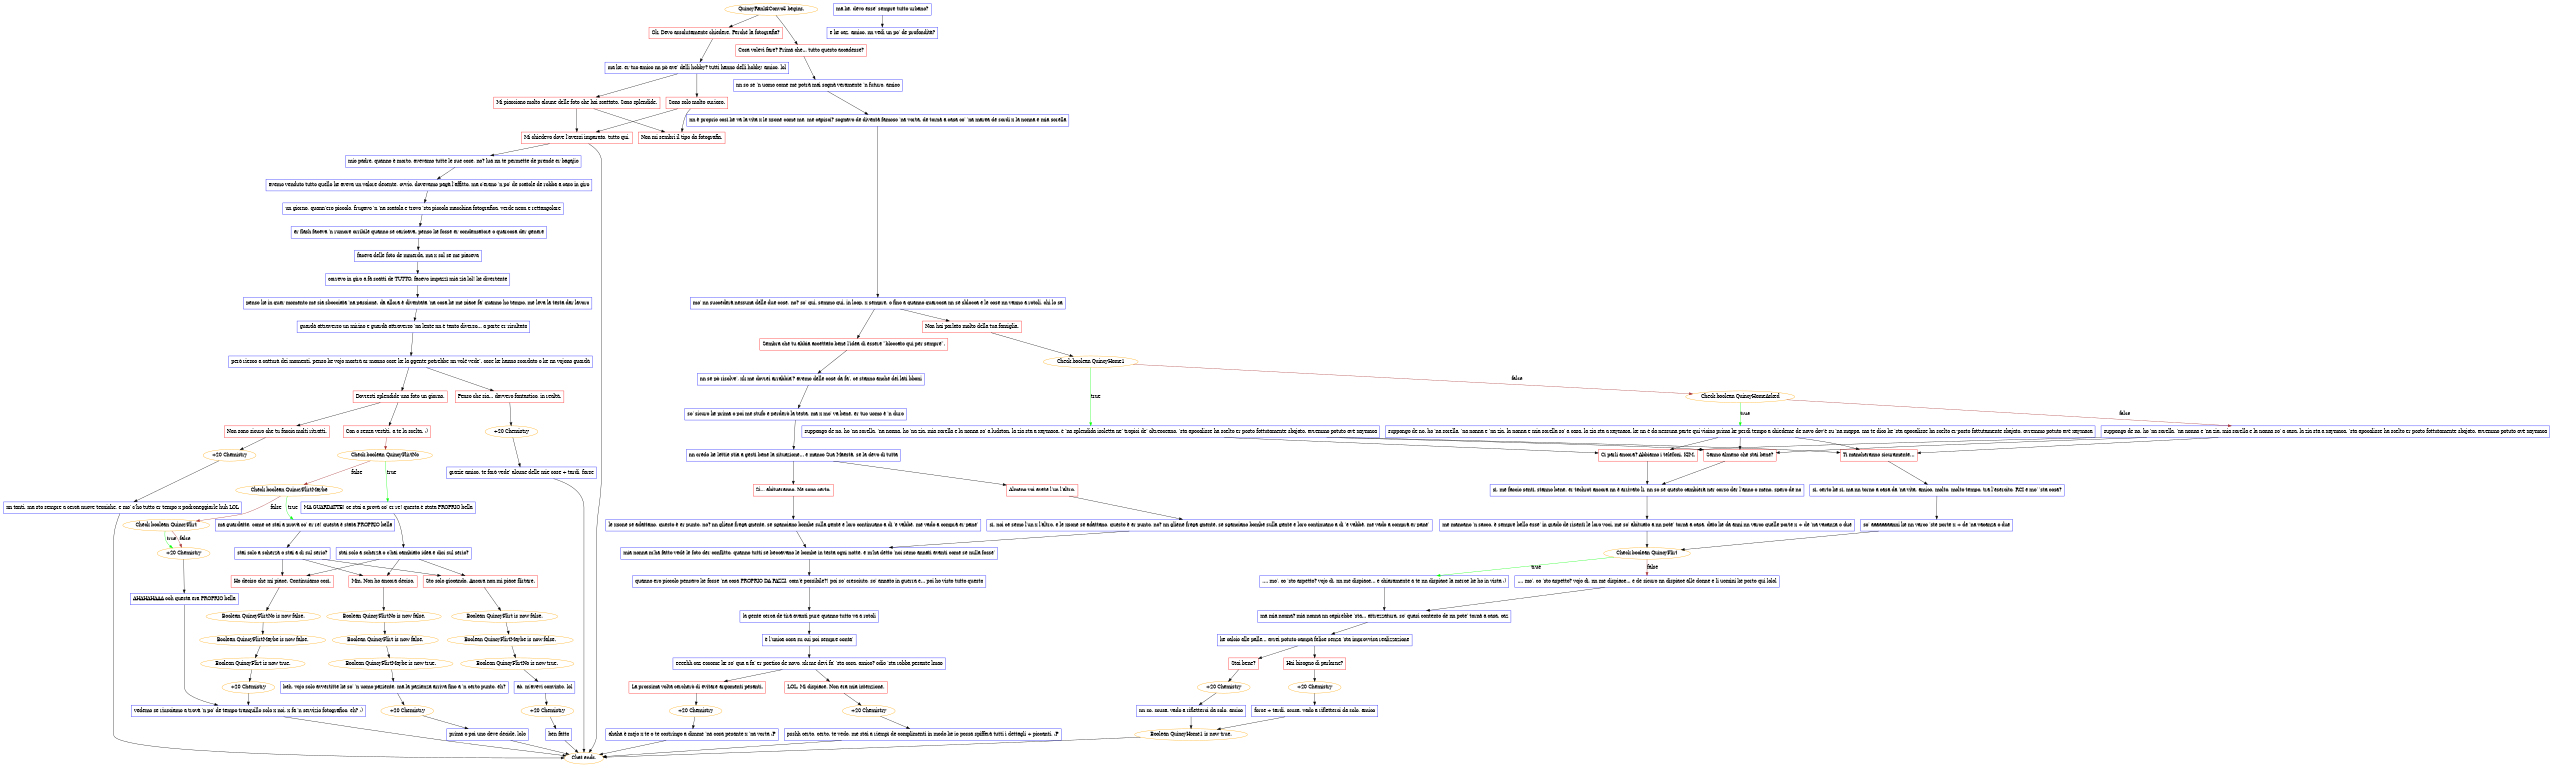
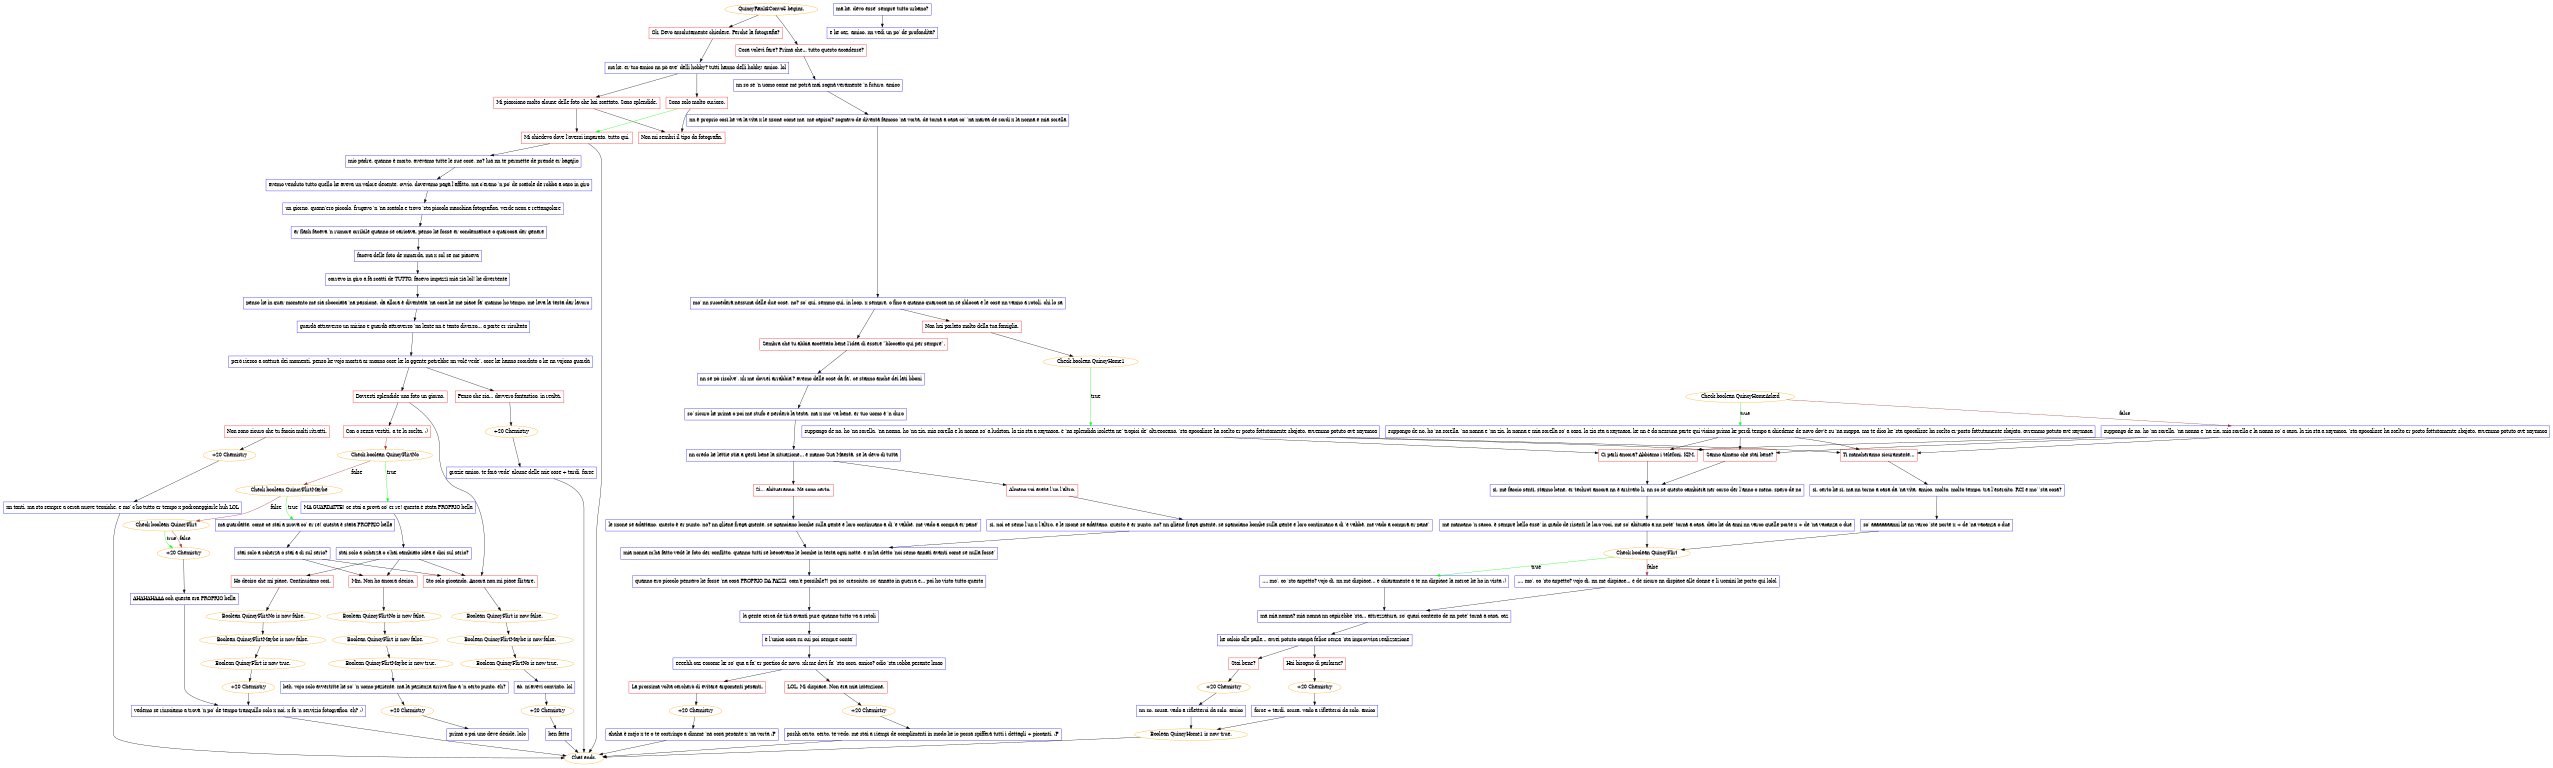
edge "Sono solo molto curioso." -> "Mi chiedevo dove l'avessi imparato, tutto qui.": color black -> green
edge "Check boolean QuincyHome1" -> "Check boolean QuincyHomeAsked": removed, label "false"
edge "Dovresti splendide una foto un giorno." -> "Non sono sicuro che tu faccia molti ritratti.": now "Dovresti splendide una foto un giorno." -> "Sto solo giocando. Ancora non mi piace flirtare."
edge "stai solo a scherzà o stai a dì sul serio?" -> "Ho deciso che mi piace. Continuiamo così.": removed
edge "prima o poi uno deve decide. lolo" -> "Chat ends.": removed
